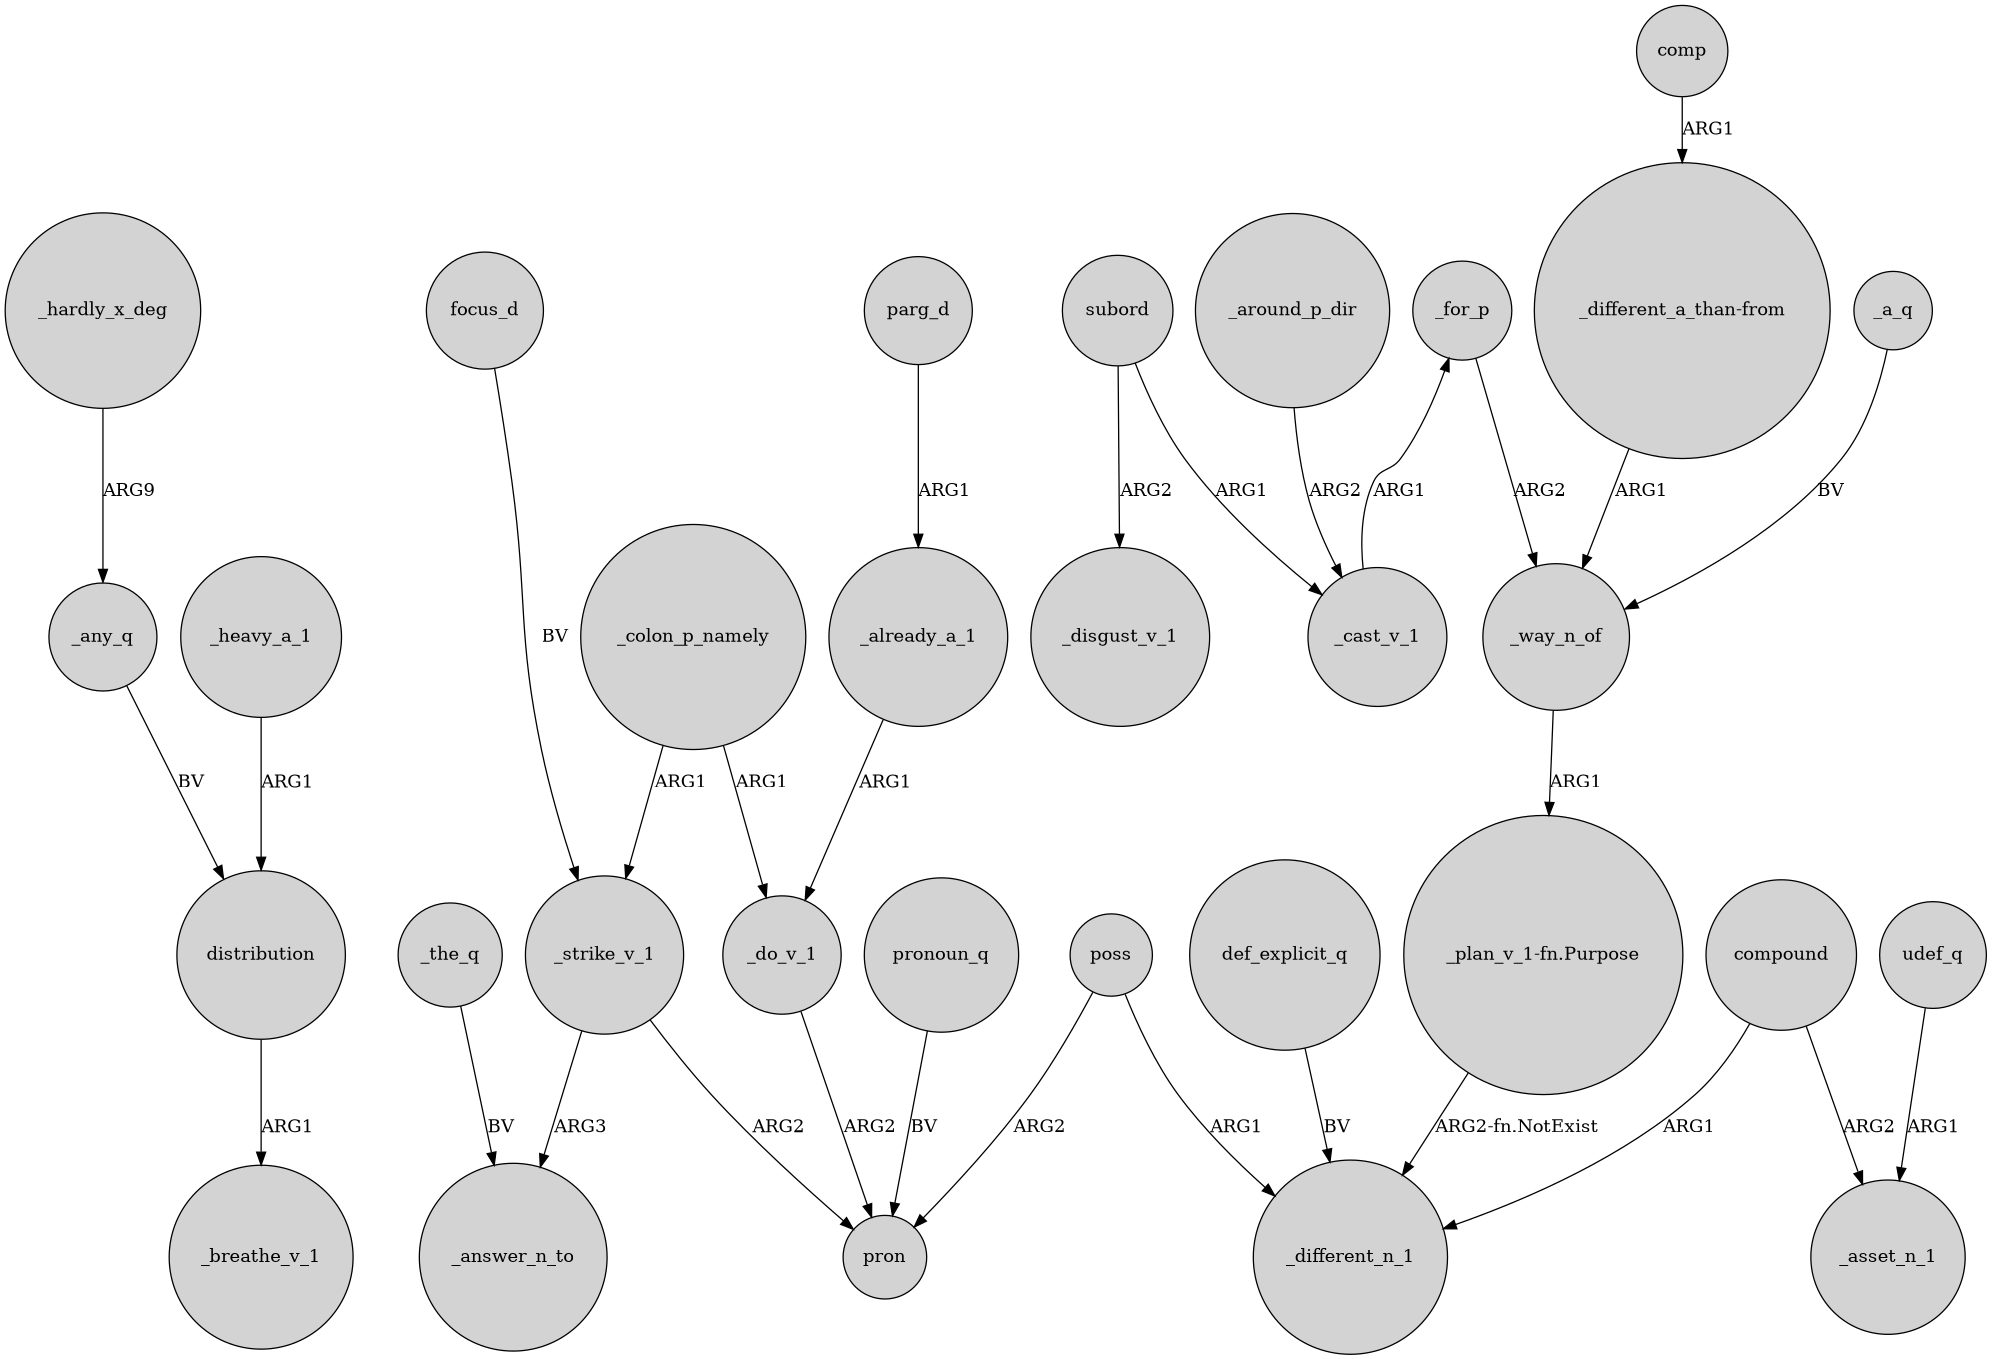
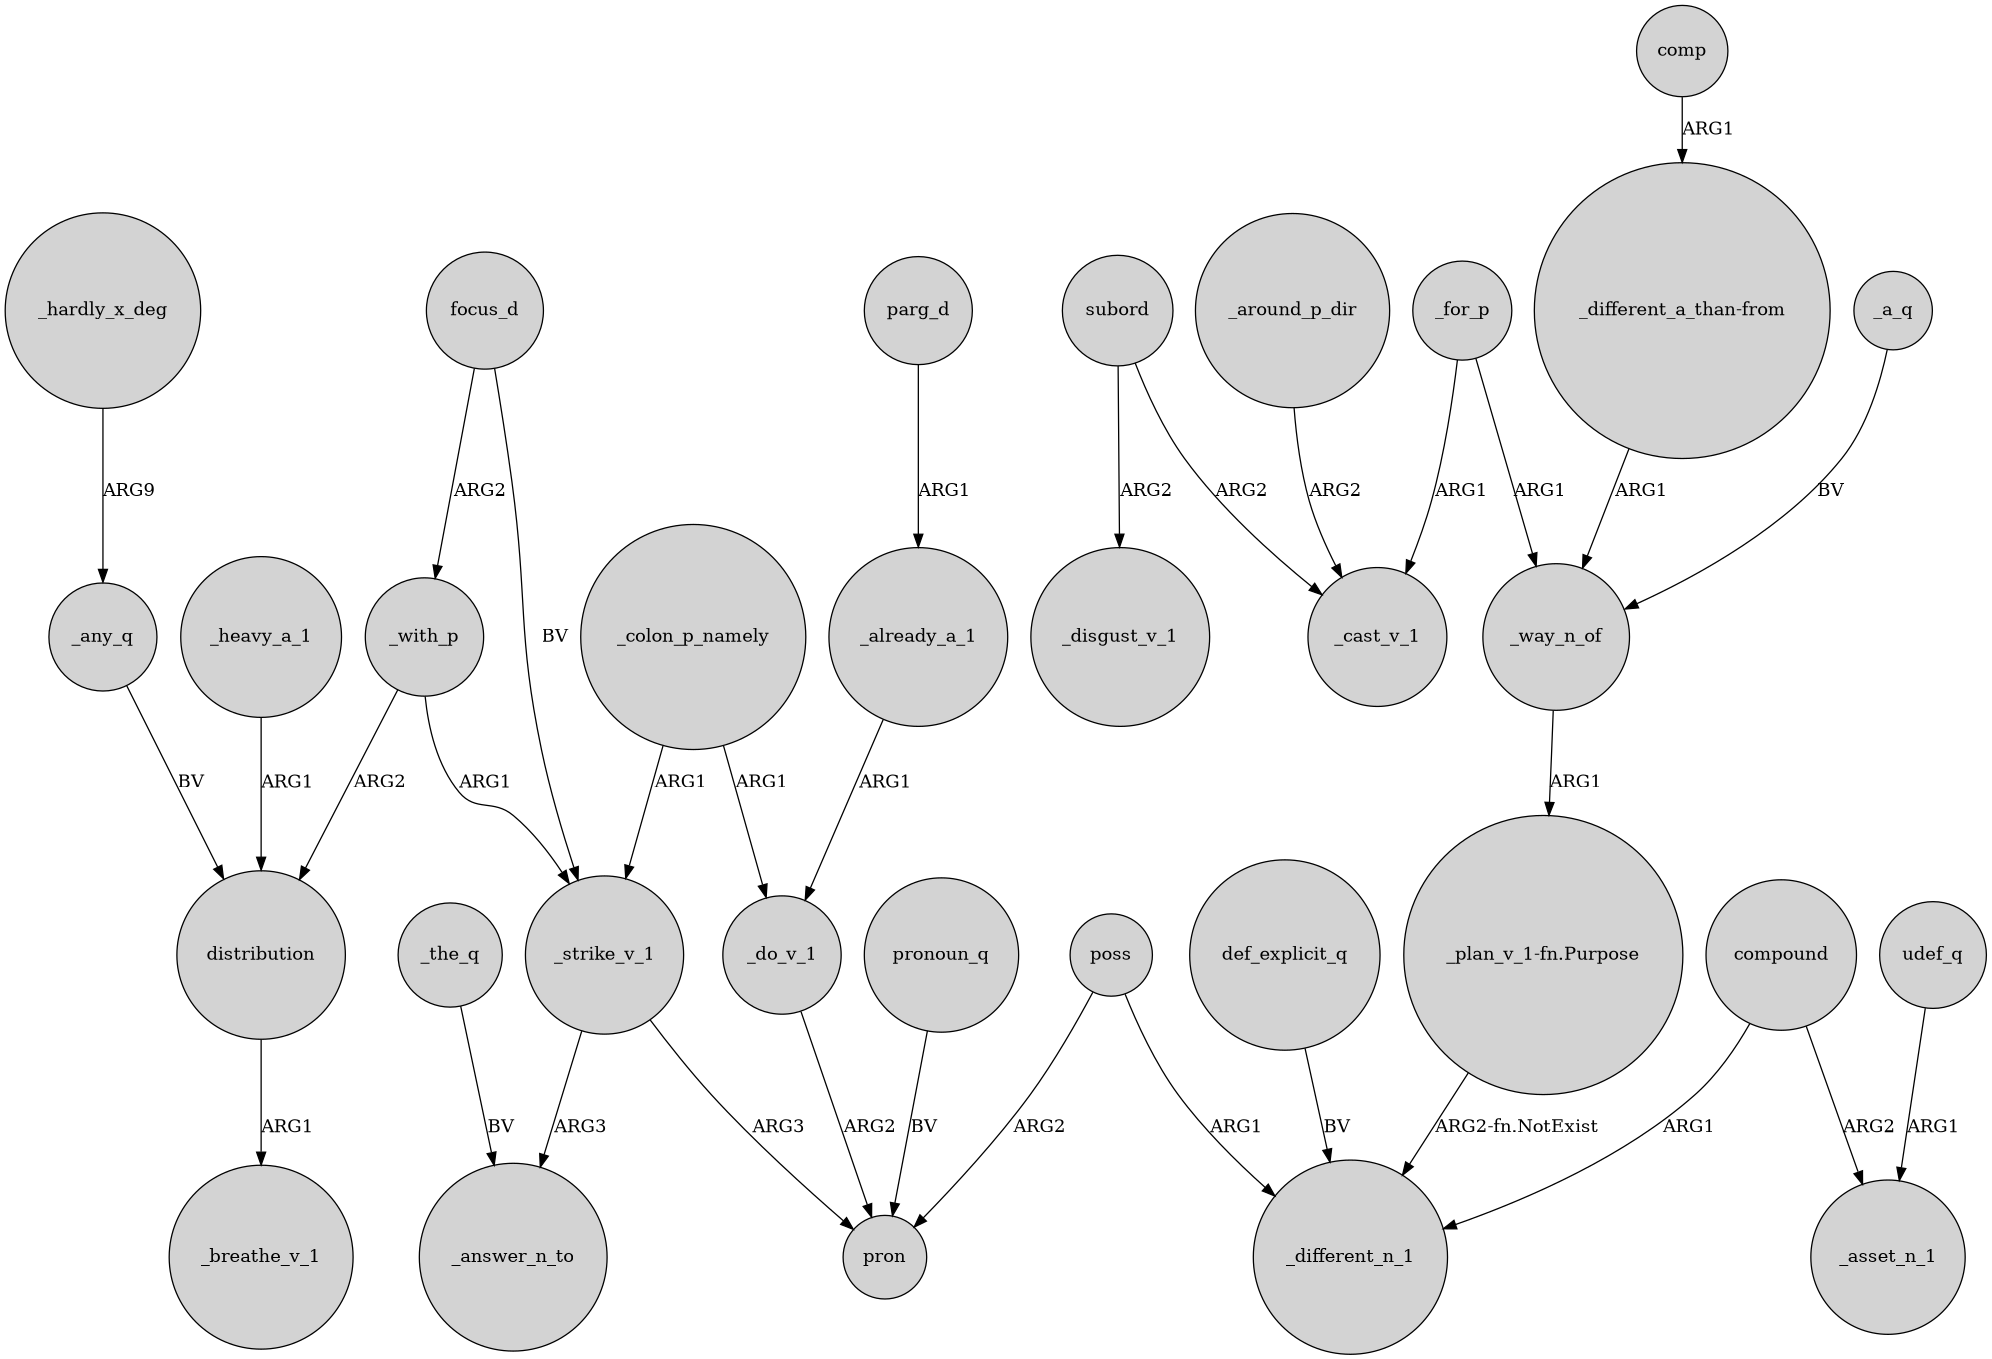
edge "_cast_v_1" -> "_for_p": reversed
edge "subord" -> "_cast_v_1": label "ARG1" -> "ARG2"
edge "_for_p" -> "_way_n_of": label "ARG2" -> "ARG1"
node "_with_p": added
edge "_strike_v_1" -> "pron": label "ARG2" -> "ARG3"
